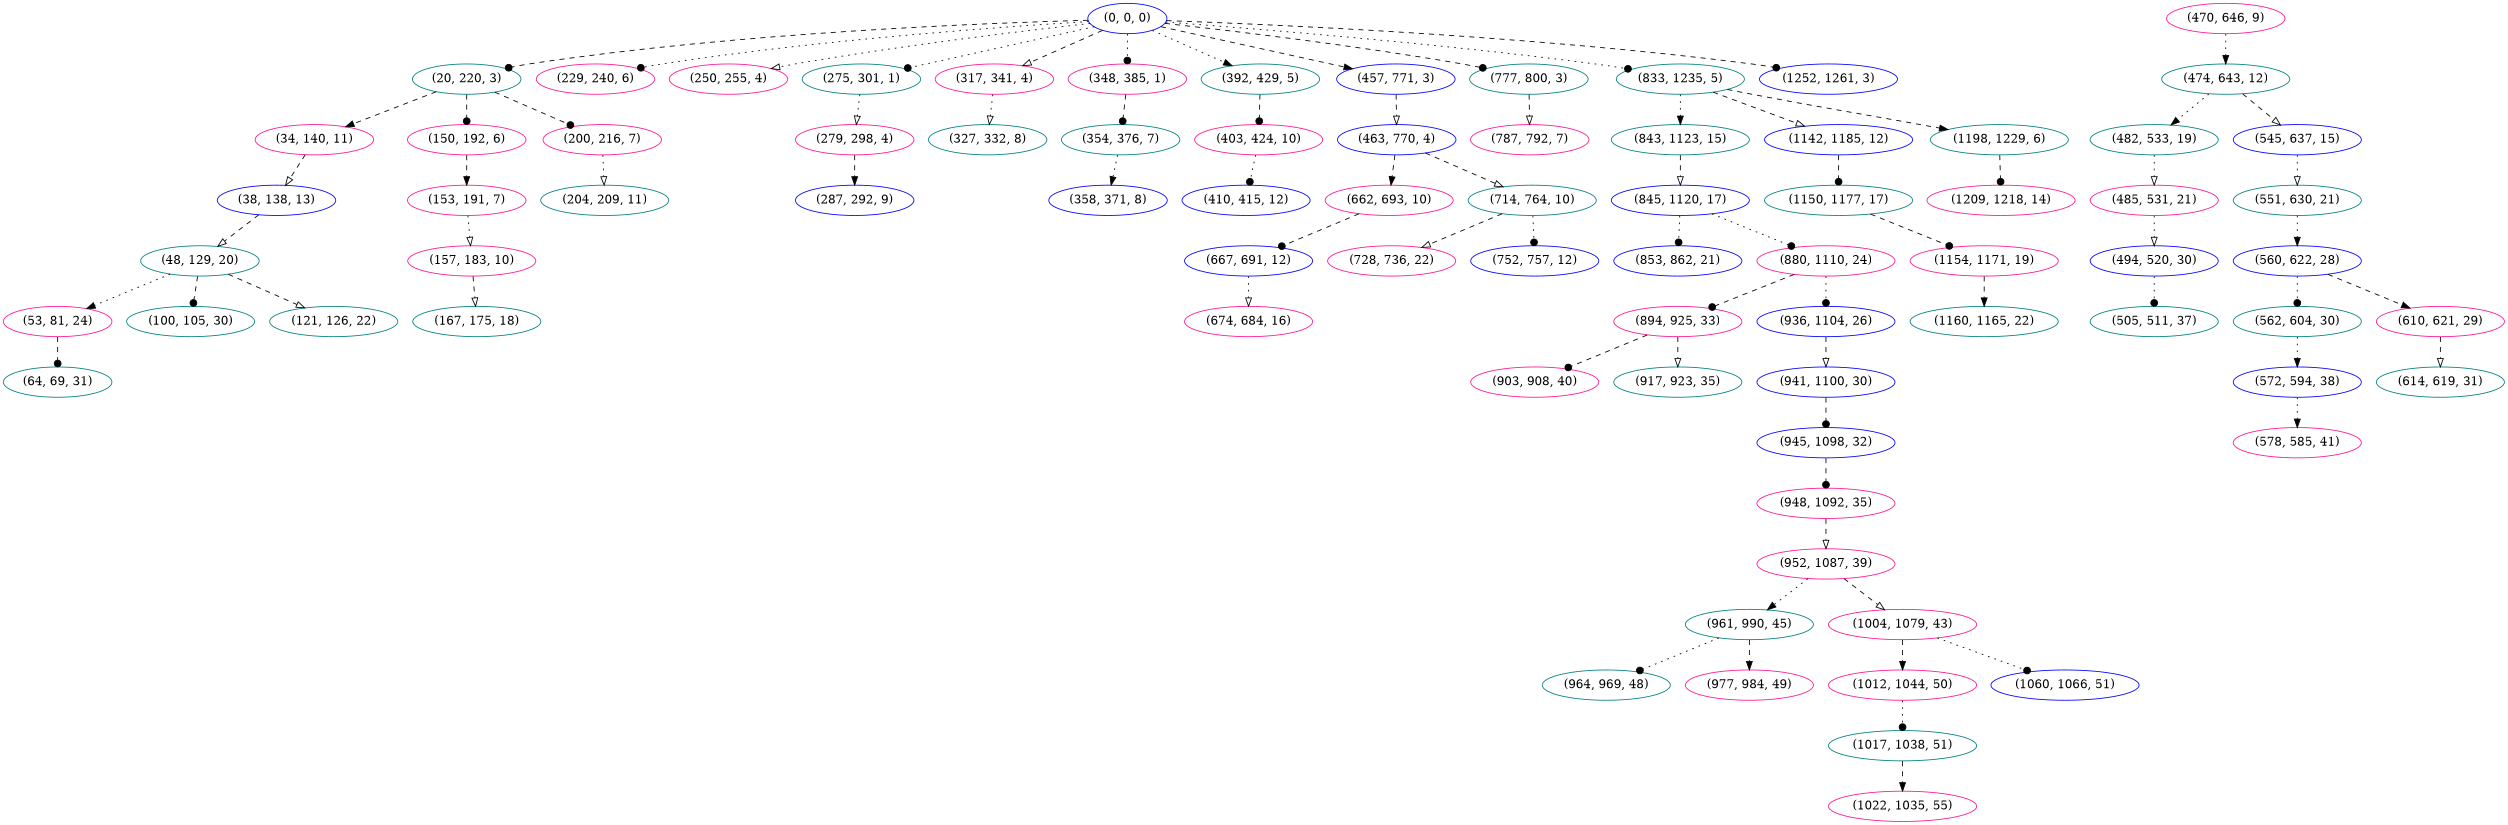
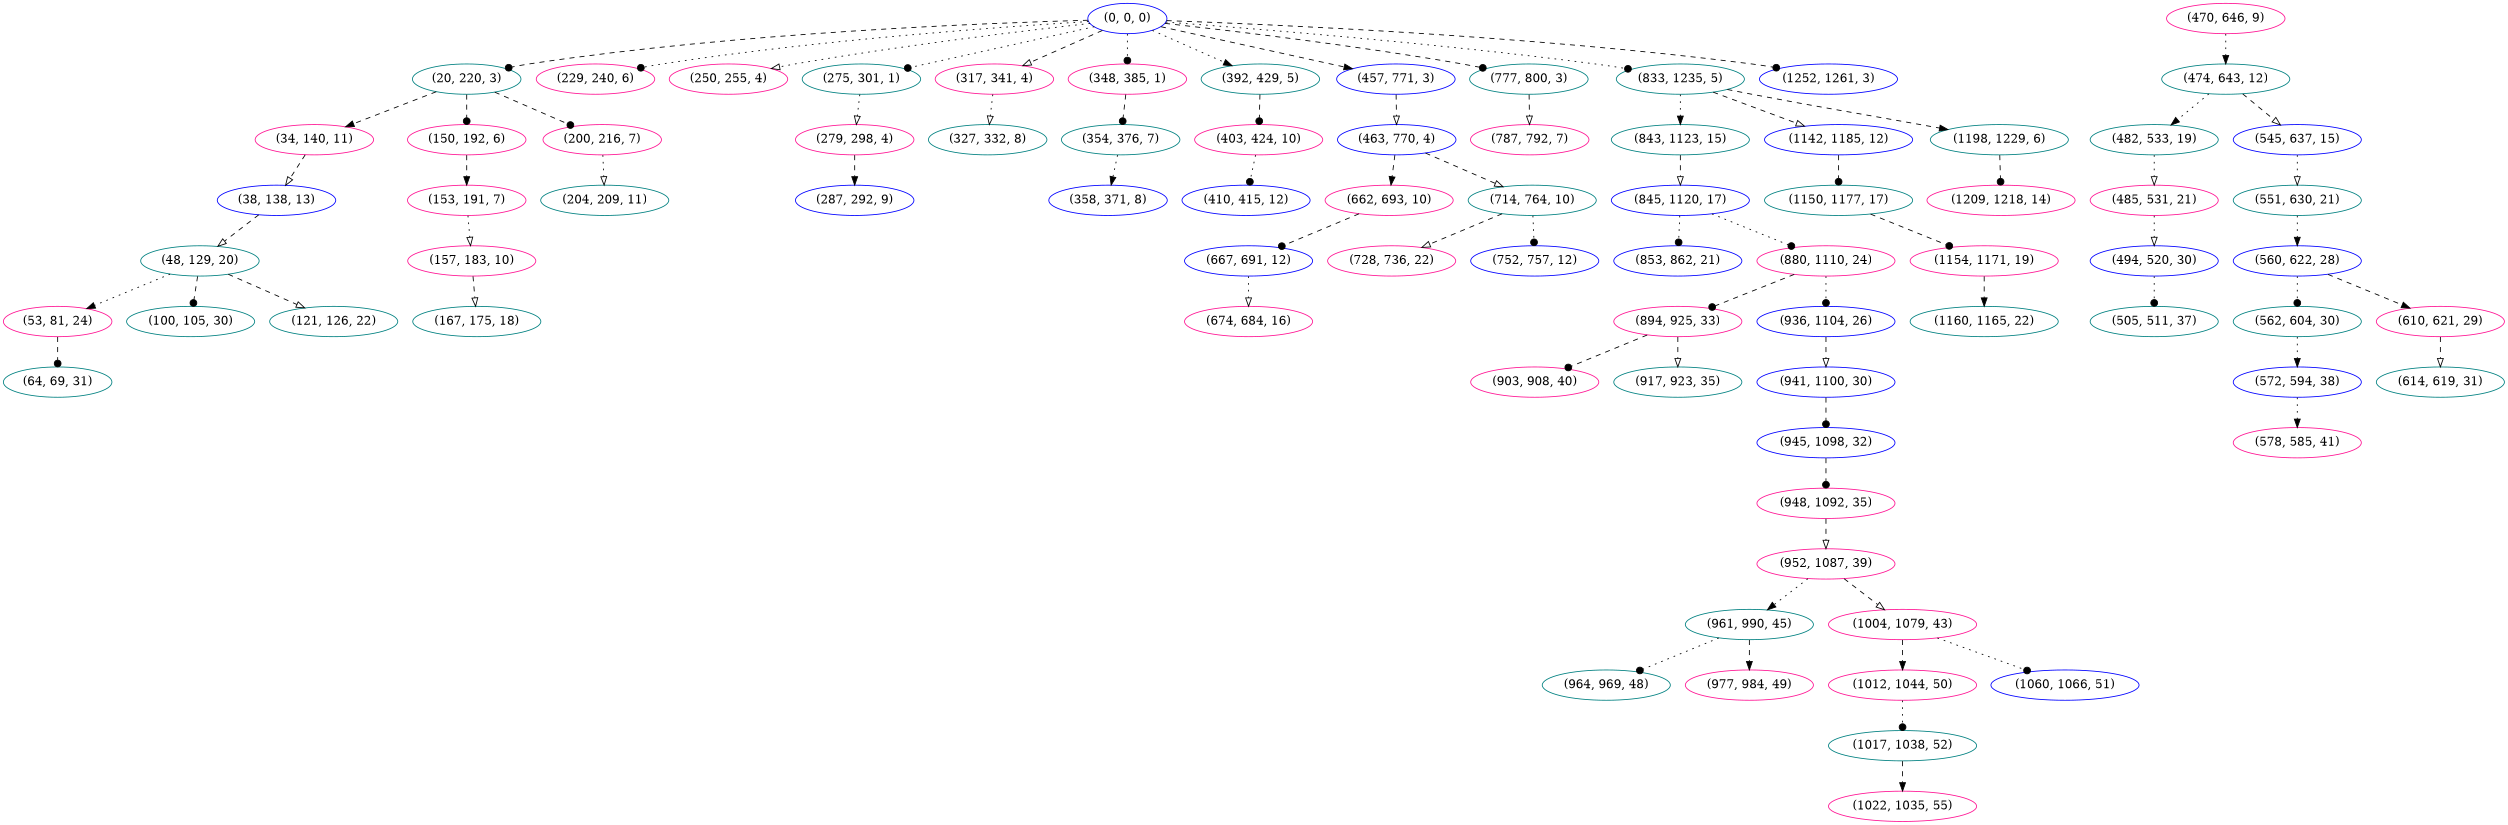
node "(1017, 1038, 51)": label "(1017, 1038, 51)" -> "(1017, 1038, 52)"
